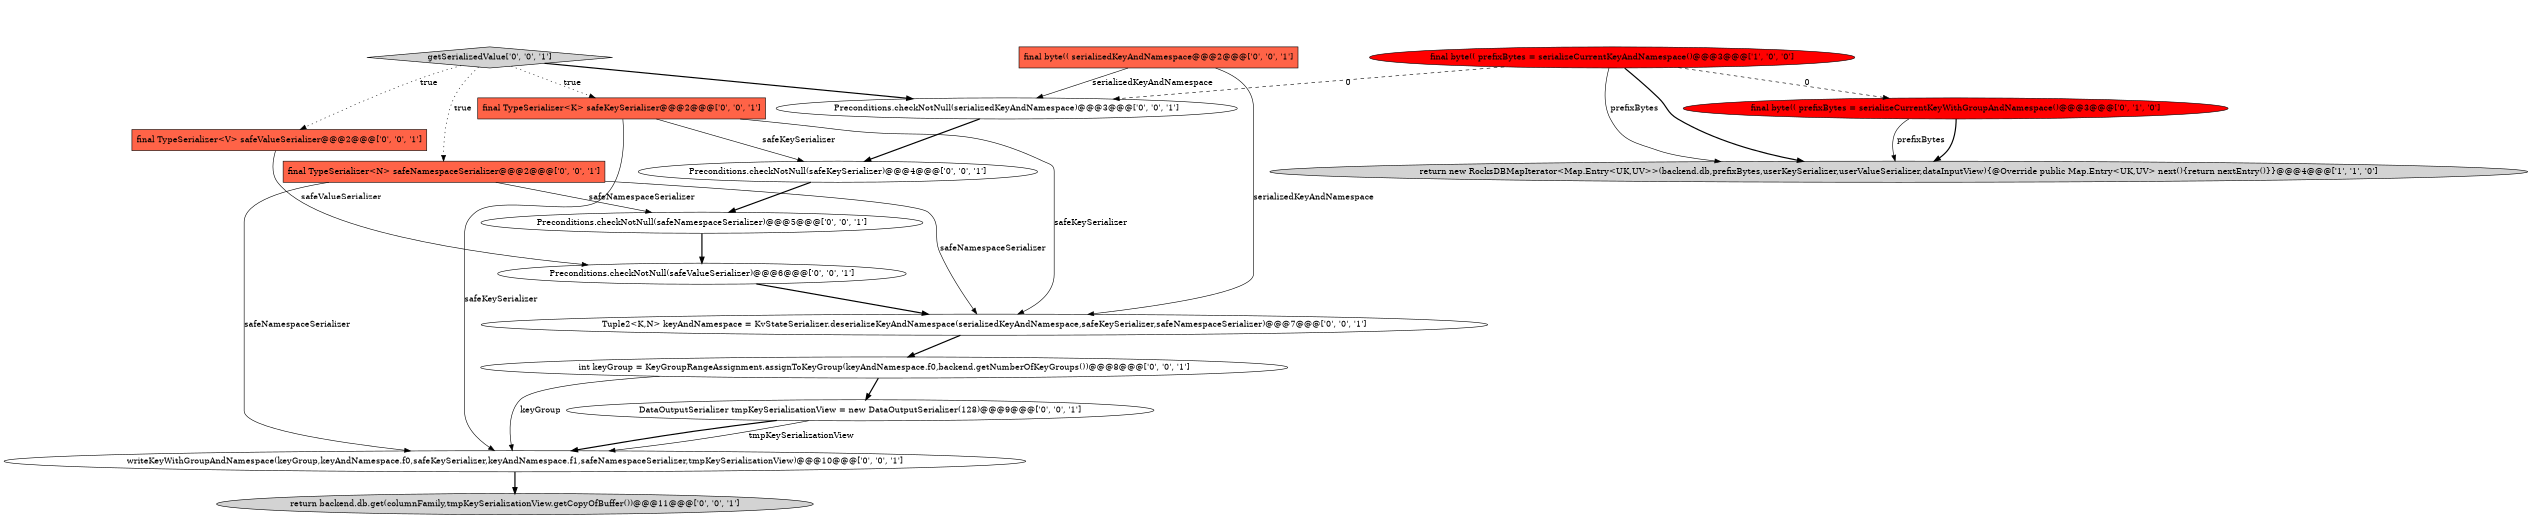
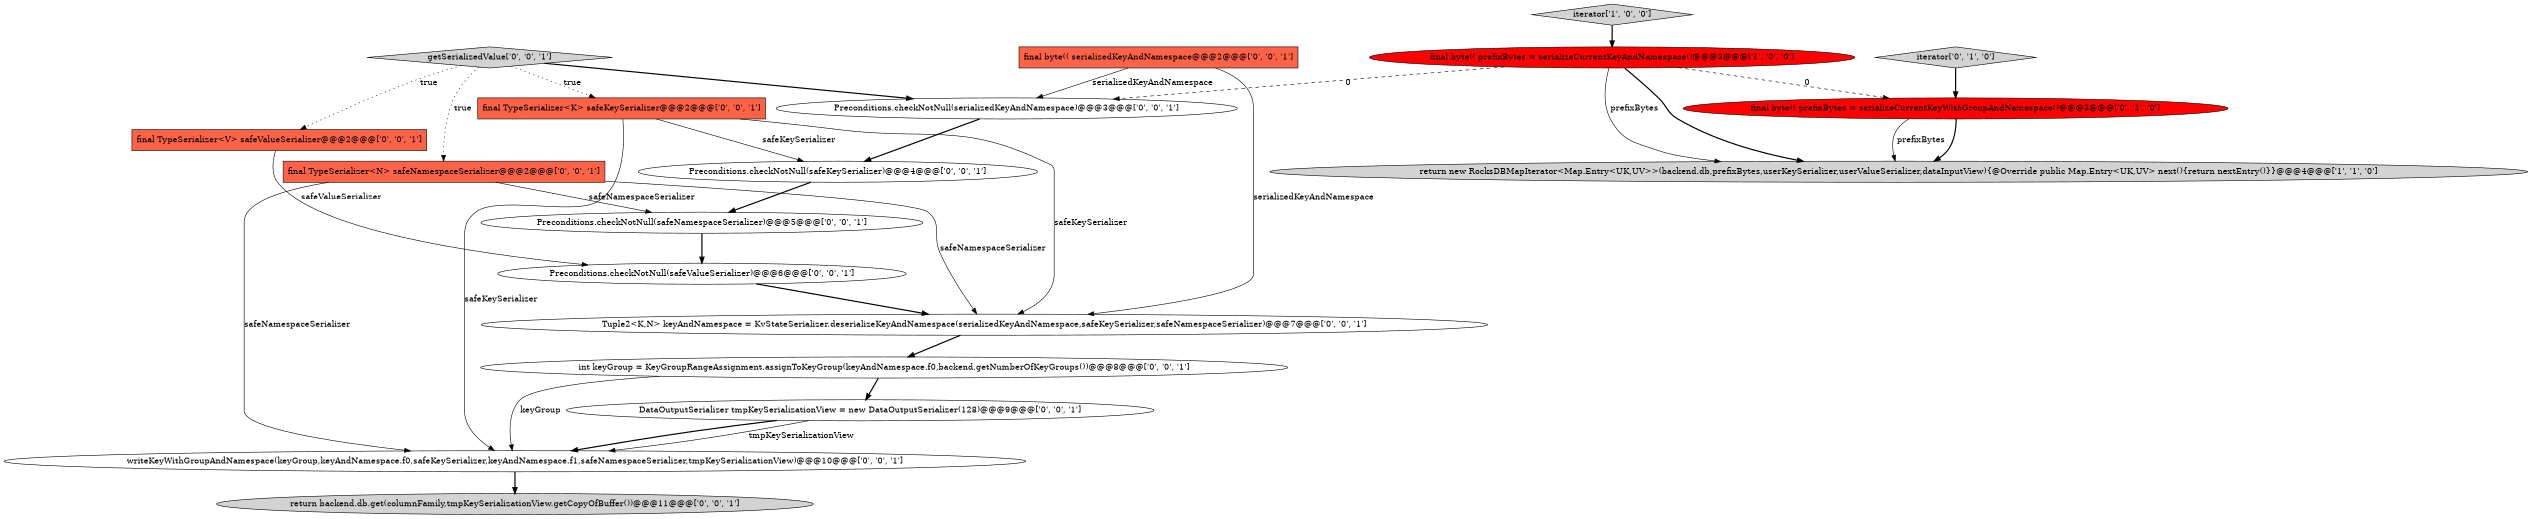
node "iterator['1', '0', '0']": added
node "iterator['0', '1', '0']": added
